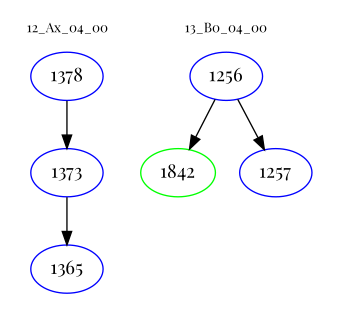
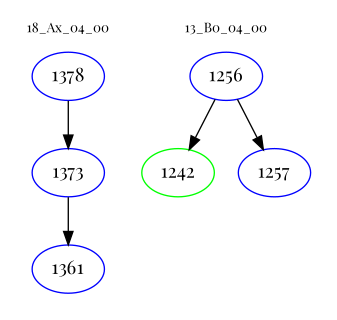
cluster "12_Ax_04_00": label "12_Ax_04_00" -> "18_Ax_04_00"
node "1842": label "1842" -> "1242"
node "1365": label "1365" -> "1361"
